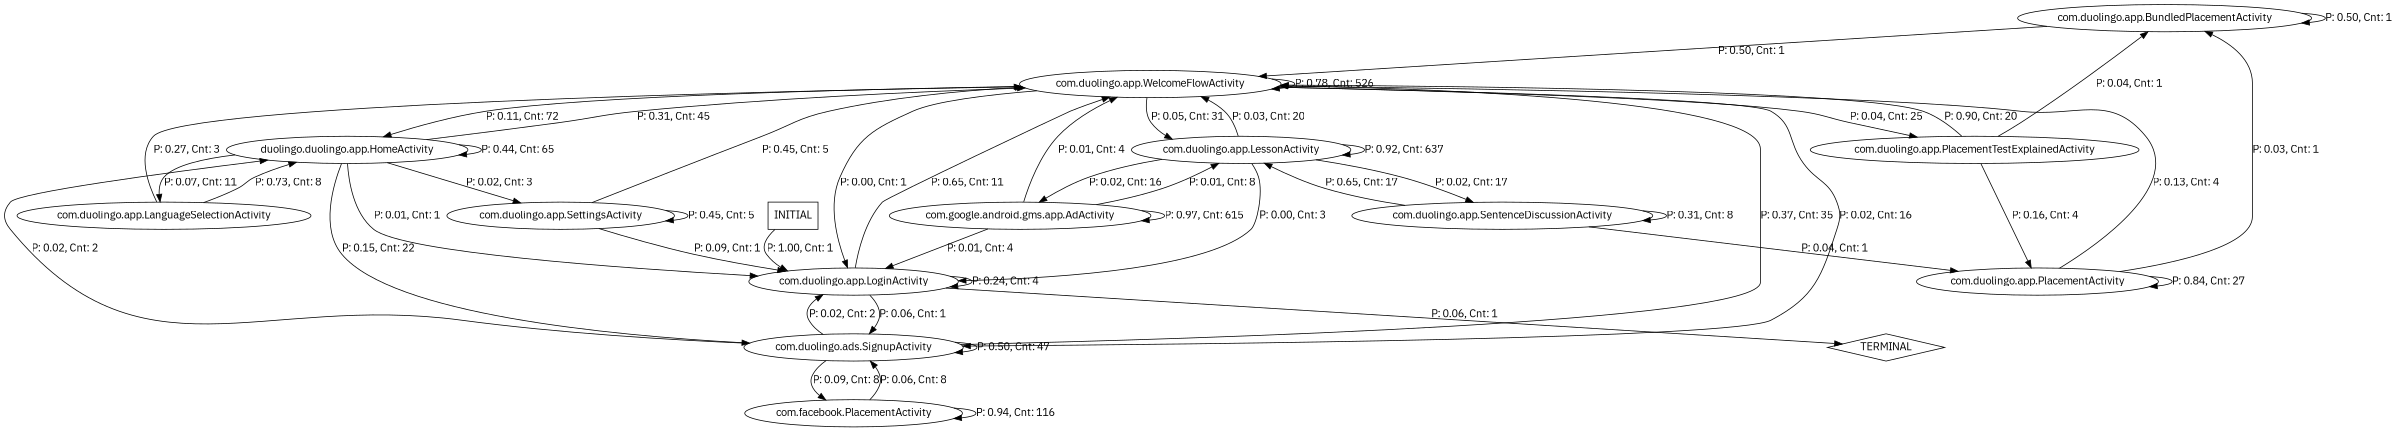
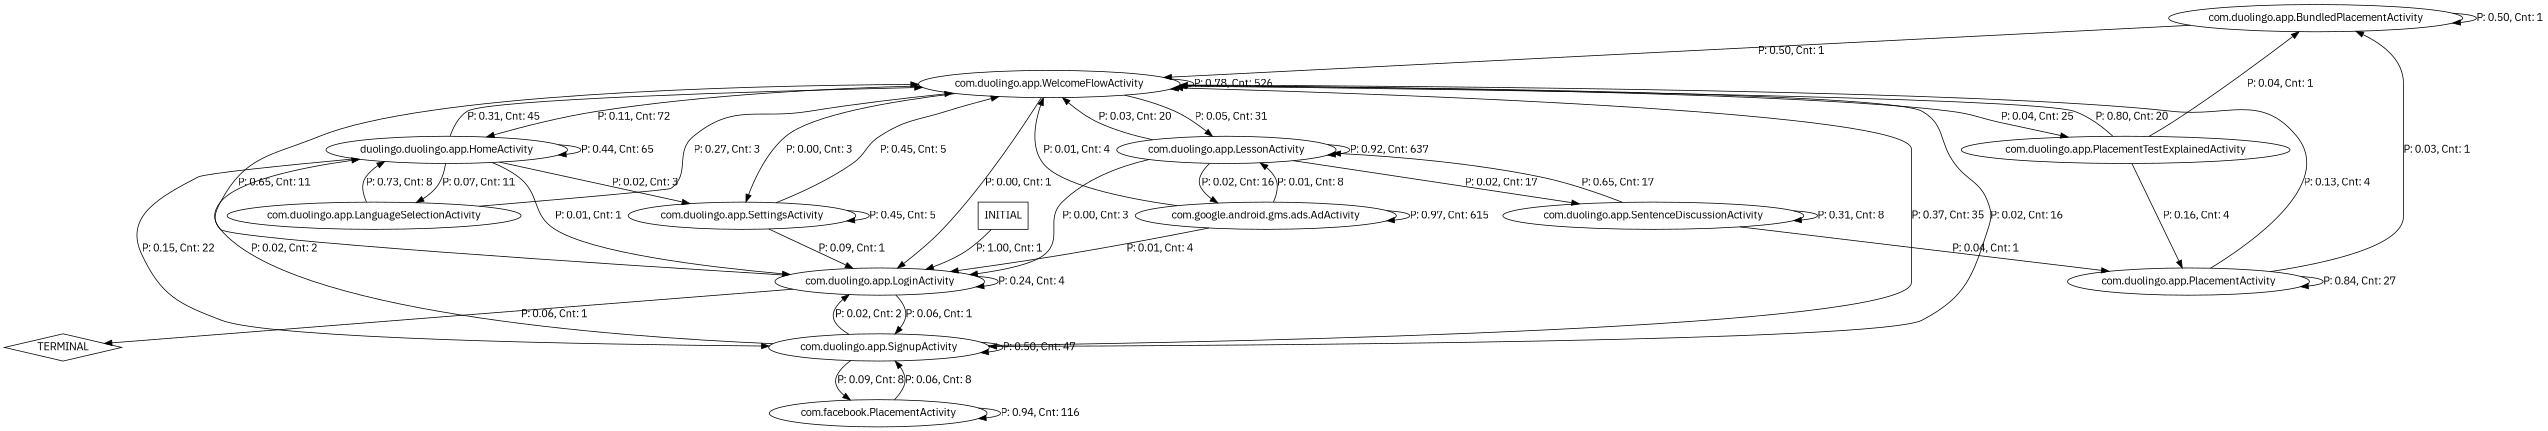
edge "com.duolingo.app.WelcomeFlowActivity" -> "com.duolingo.app.SettingsActivity": added, label "P: 0.00, Cnt: 3"
edge "com.duolingo.app.PlacementTestExplainedActivity" -> "com.duolingo.app.WelcomeFlowActivity": label "P: 0.90, Cnt: 20" -> "P: 0.80, Cnt: 20"
node "com.google.android.gms.app.AdActivity": label "com.google.android.gms.app.AdActivity" -> "com.google.android.gms.ads.AdActivity"
node "com.duolingo.ads.SignupActivity": label "com.duolingo.ads.SignupActivity" -> "com.duolingo.app.SignupActivity"
